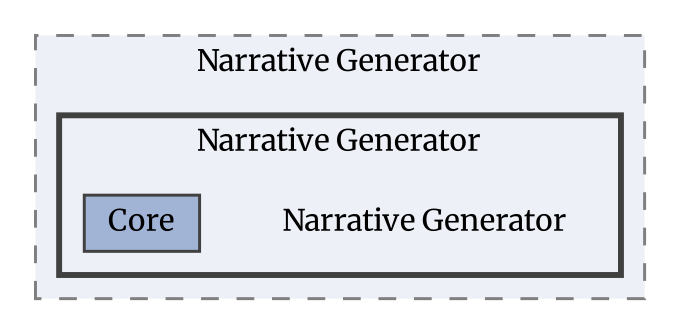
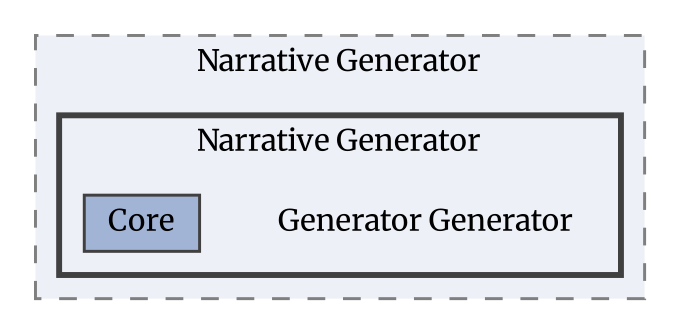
node "Narrative Generator": label "Narrative Generator" -> "Generator Generator"
